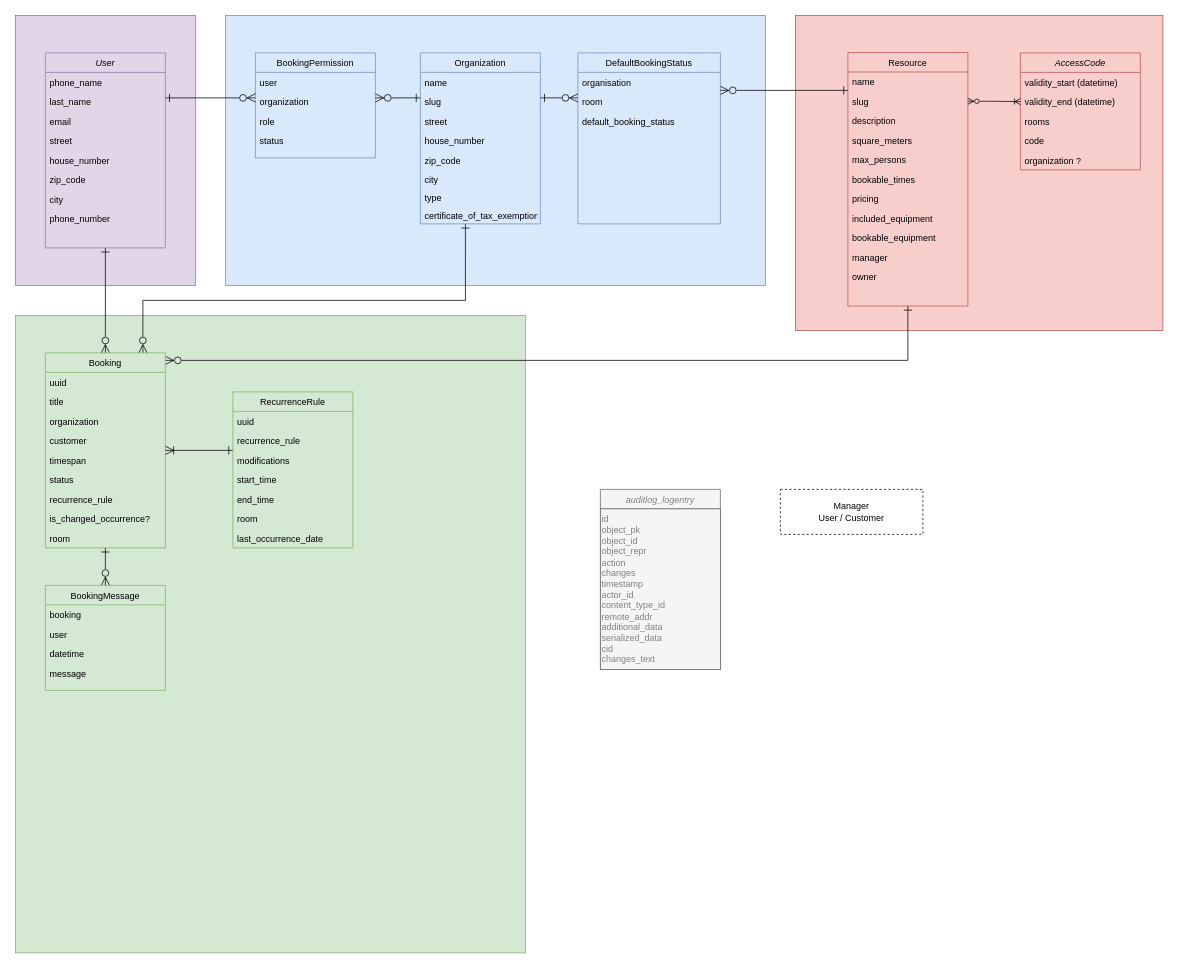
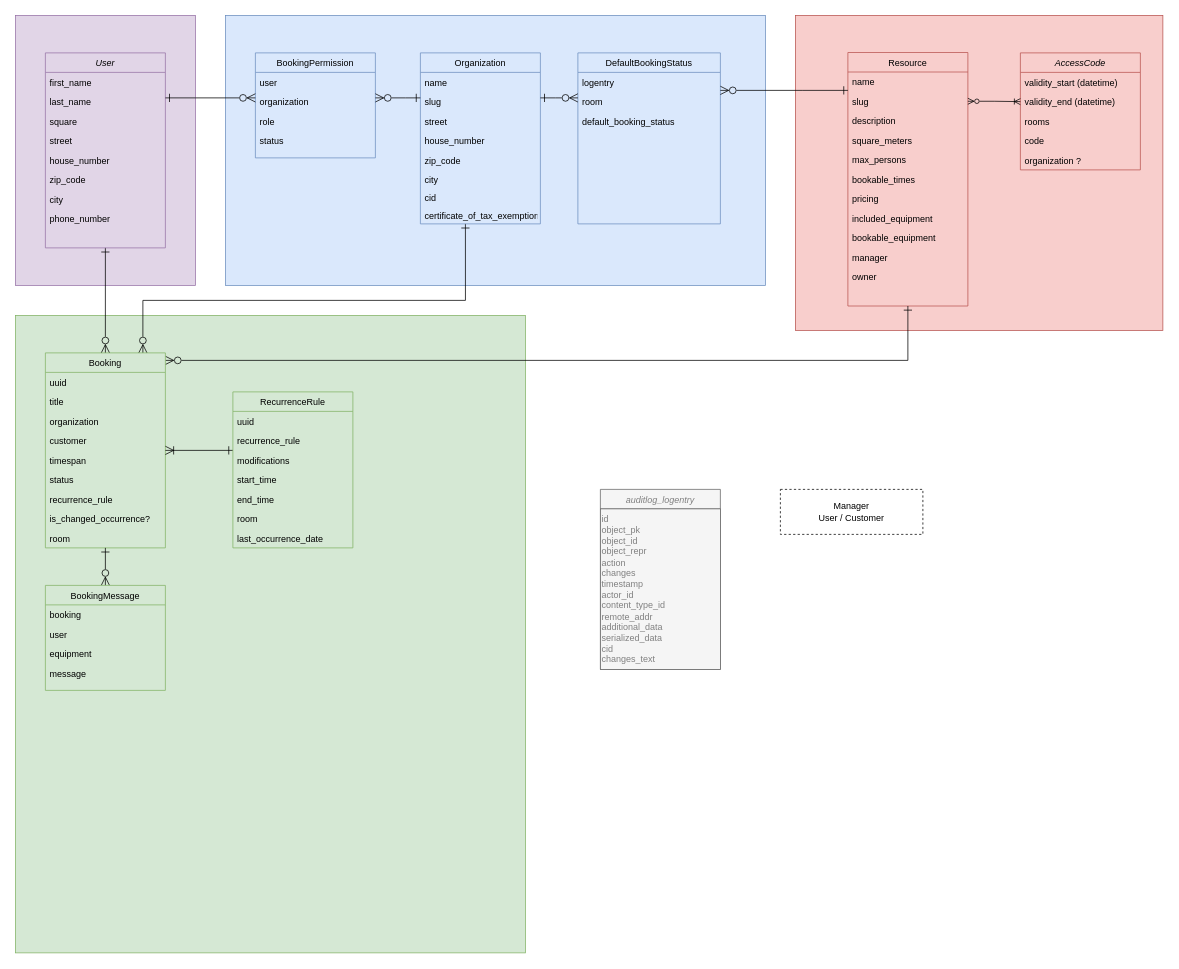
node "phone_name": label "phone_name" -> "first_name"
node "organisation": label "organisation" -> "logentry"
node "email": label "email" -> "square"
node "type": label "type" -> "cid"
node "datetime": label "datetime" -> "equipment"
